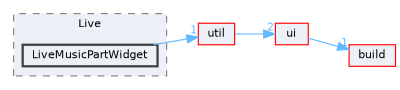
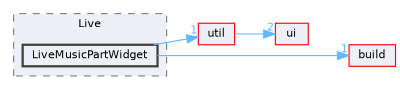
edge "ui" -> "build": now "LiveMusicPartWidget" -> "build"
